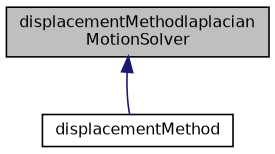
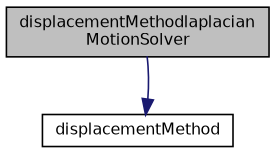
edge "displacementMethod" -> "displacementMethodlaplacian MotionSolver": reversed
